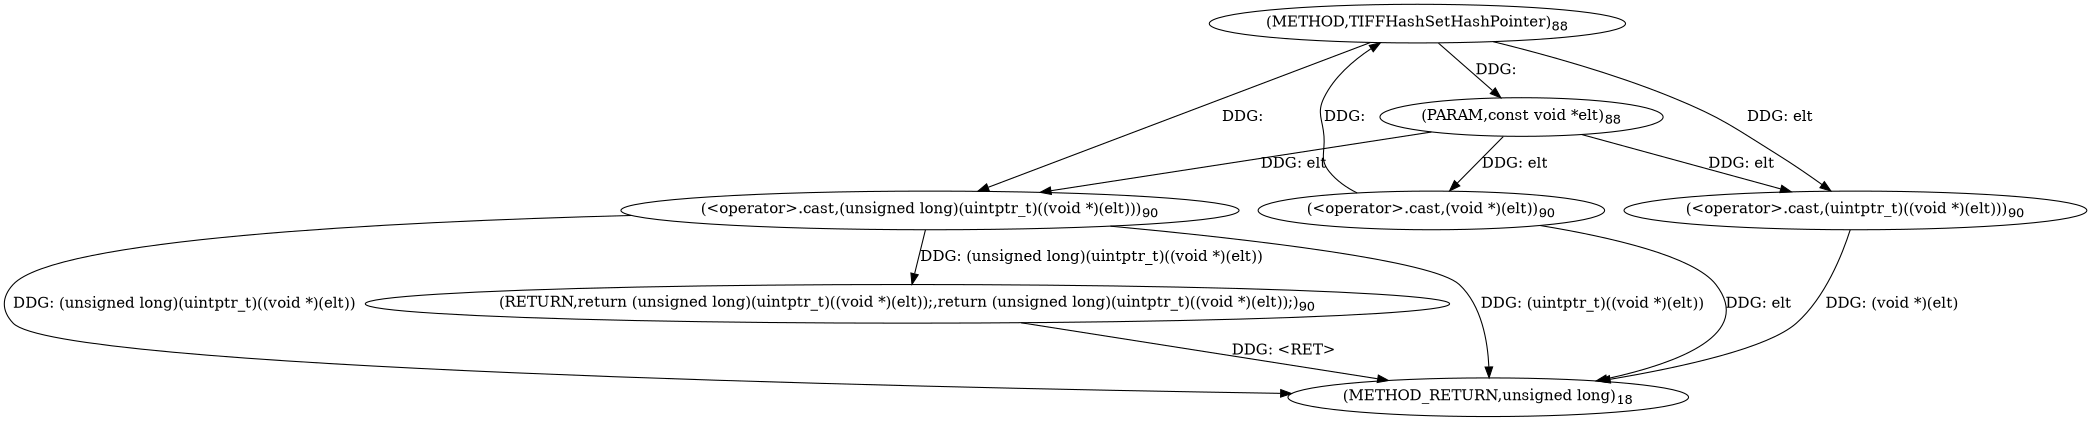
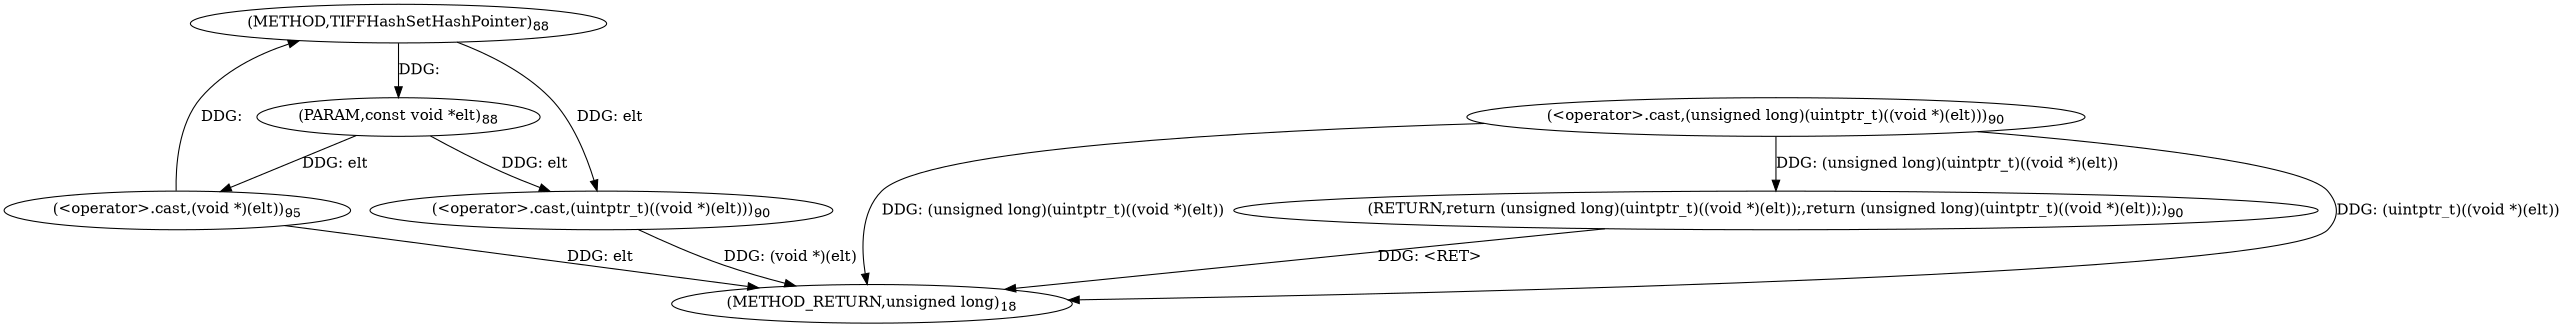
edge "(METHOD,TIFFHashSetHashPointer)" -> "(<operator>.cast,(unsigned long)(uintptr_t)((void *)(elt)))": removed, label "DDG:"
edge "(PARAM,const void *elt)" -> "(<operator>.cast,(unsigned long)(uintptr_t)((void *)(elt)))": removed, label "DDG: elt"
node "(<operator>.cast,(void *)(elt))": text "90" -> "95"
